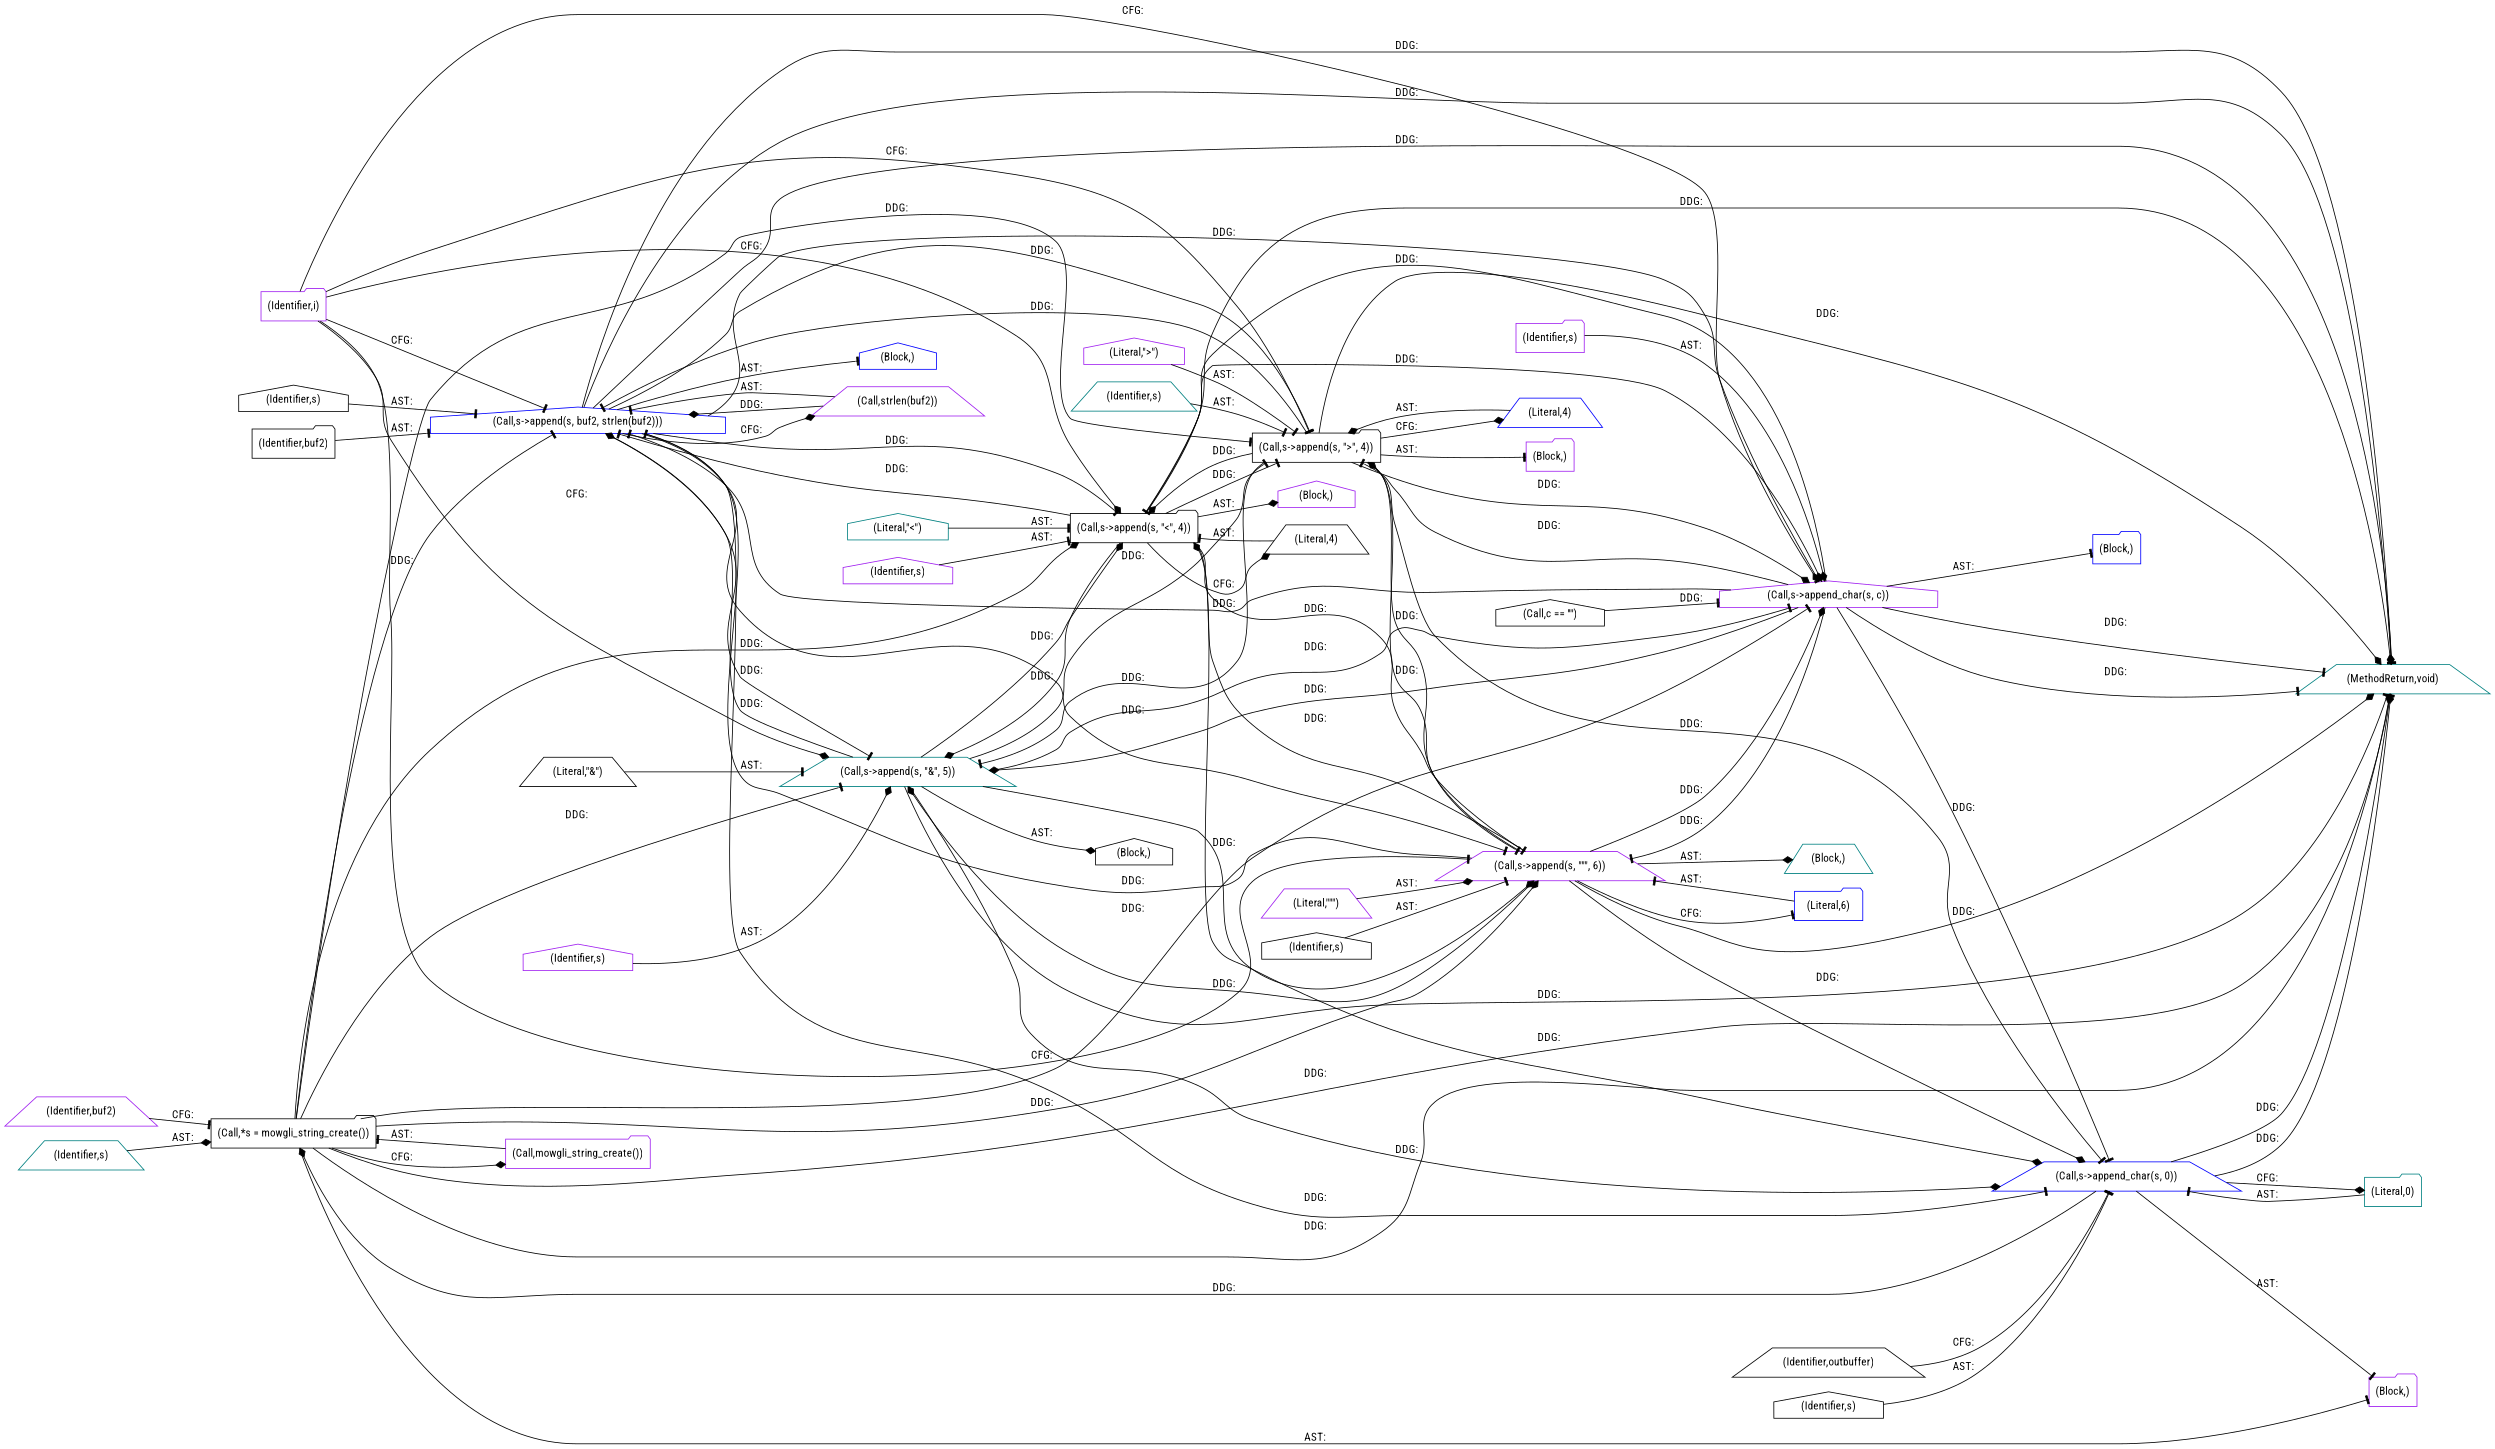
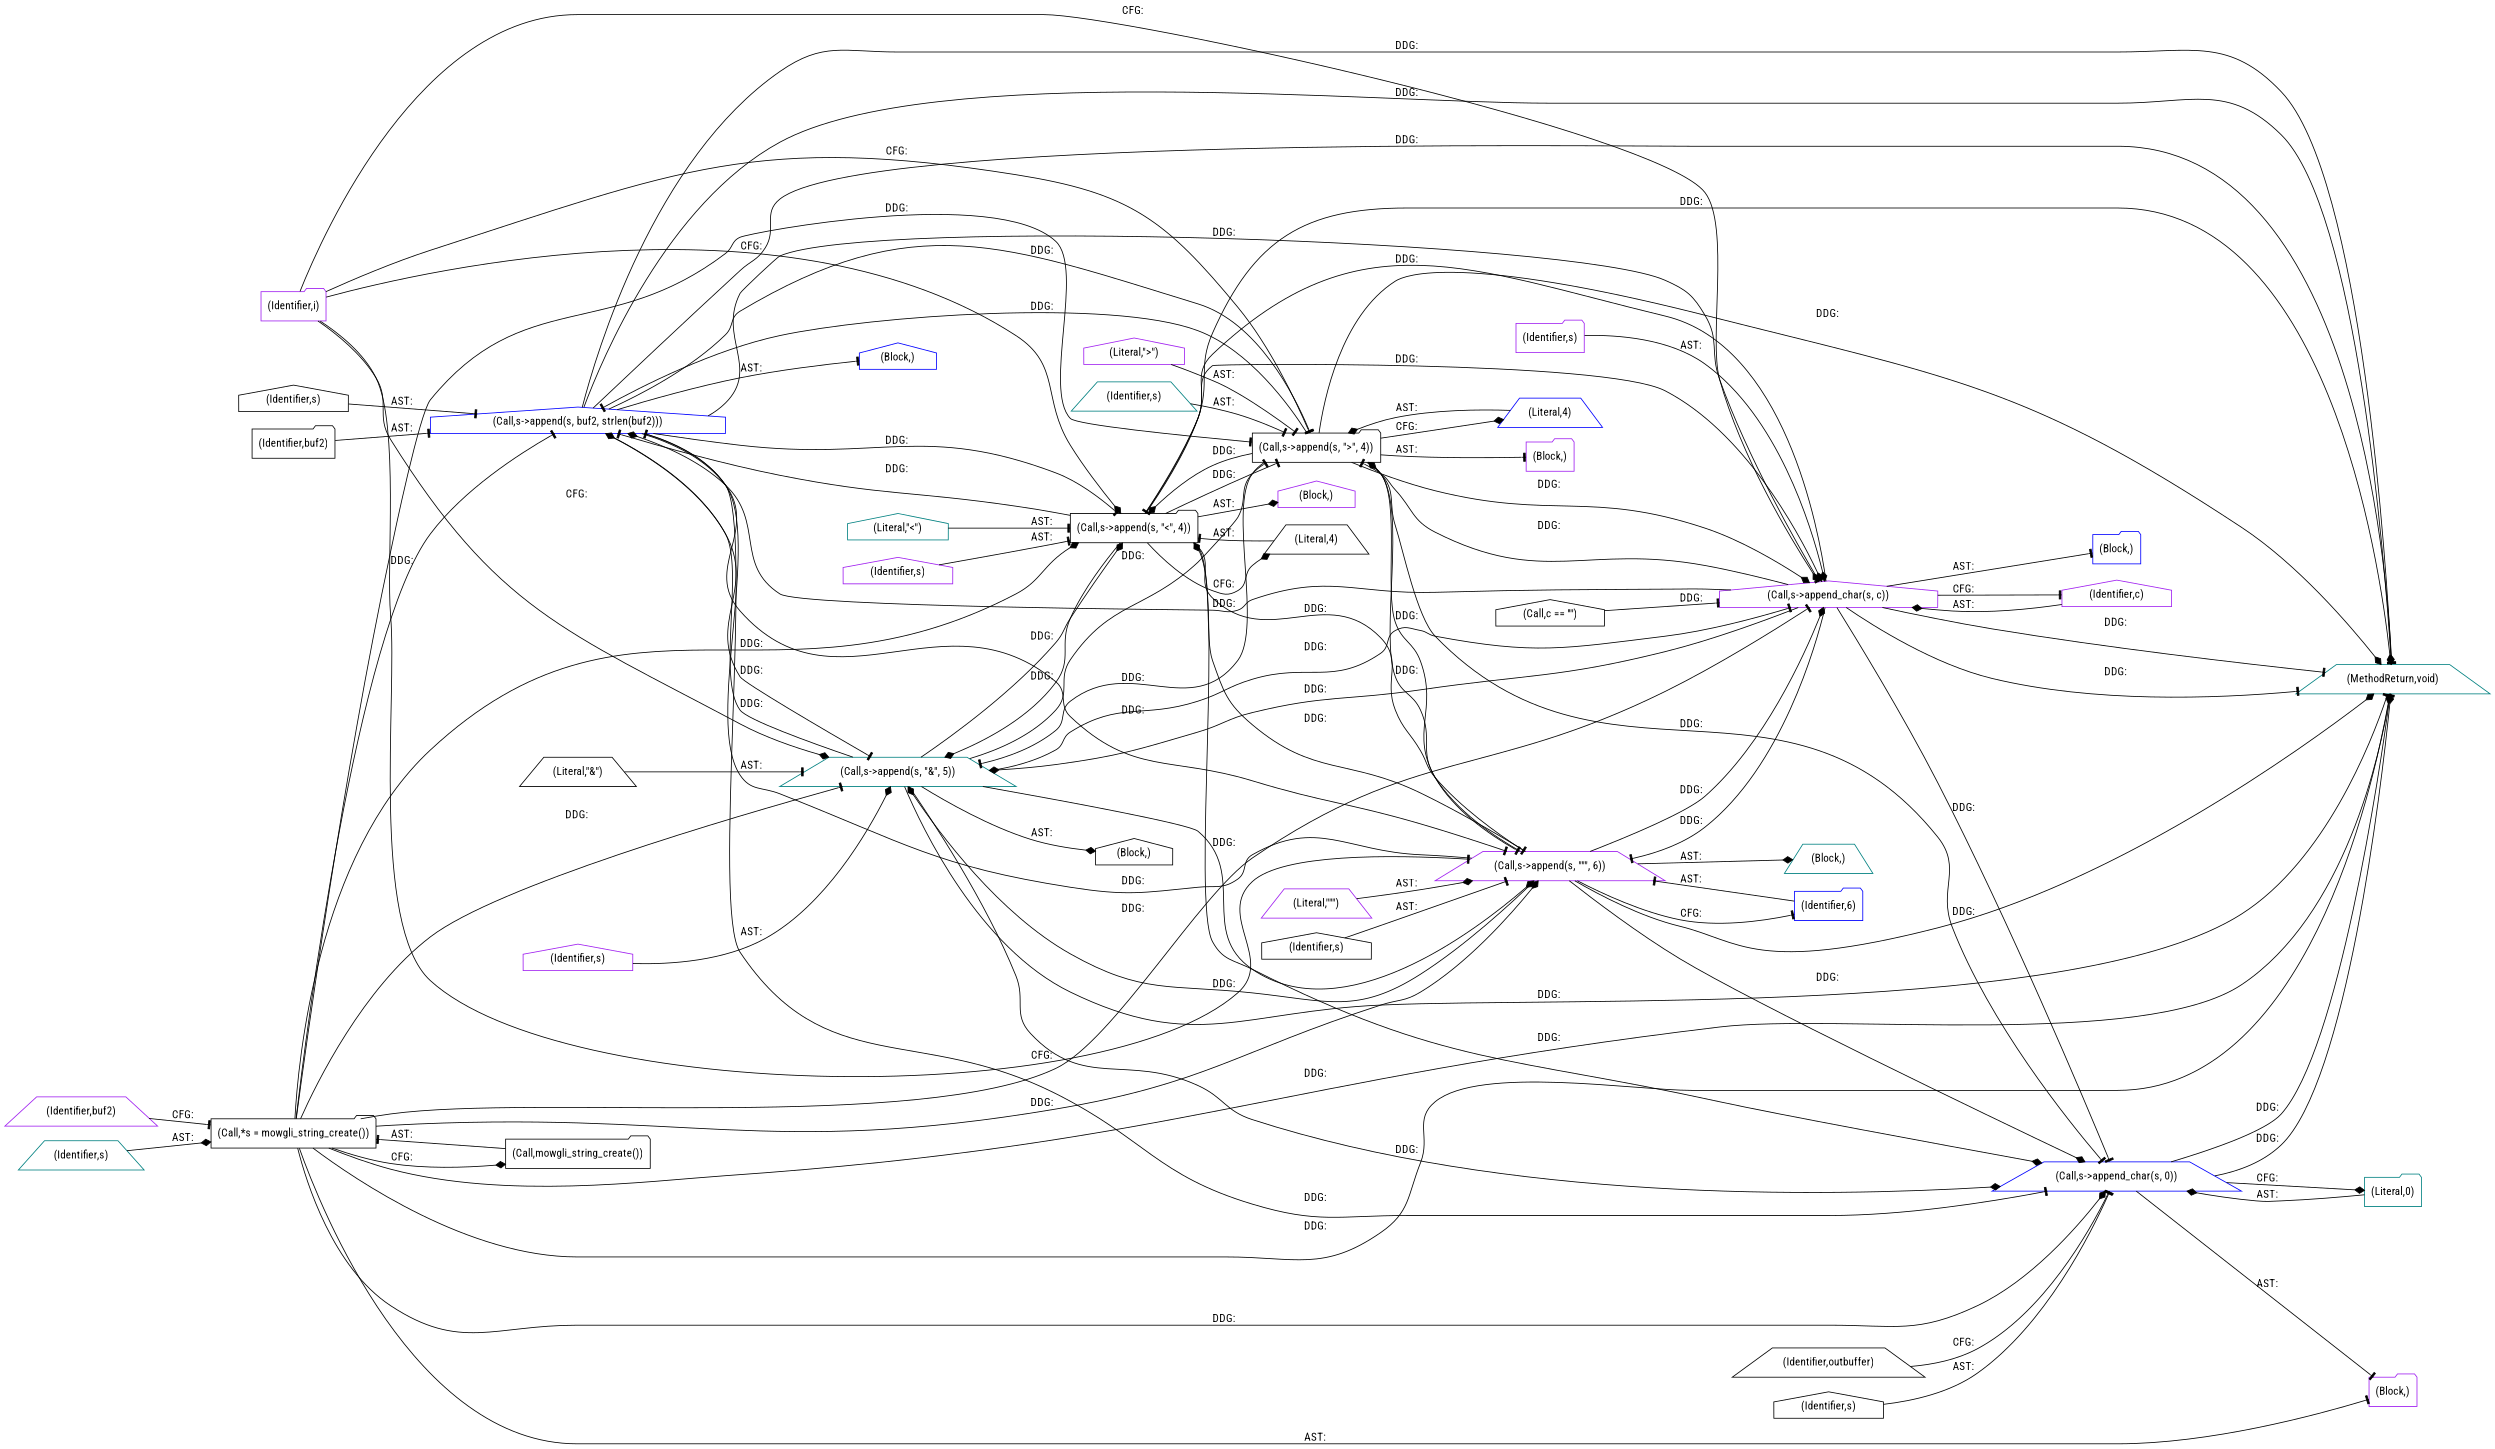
edge "(Identifier,i)" -> "(Call,s->append(s, buf2, strlen(buf2)))": removed, label "CFG:"
node "(Call,strlen(buf2))": removed
node "(Identifier,c)": added
edge "(Call,s->append_char(s, c))" -> "(Call,s->append(s, buf2, strlen(buf2)))": arrowhead tee -> diamond
node "(Literal,6)": label "(Literal,6)" -> "(Identifier,6)"
node "(Call,mowgli_string_create())": color purple -> black
edge "(Literal,0)" -> "(Call,s->append_char(s, 0))": arrowhead tee -> diamond
edge "(Call,s->append_char(s, 0))" -> "(Call,*s = mowgli_string_create())": reversed
